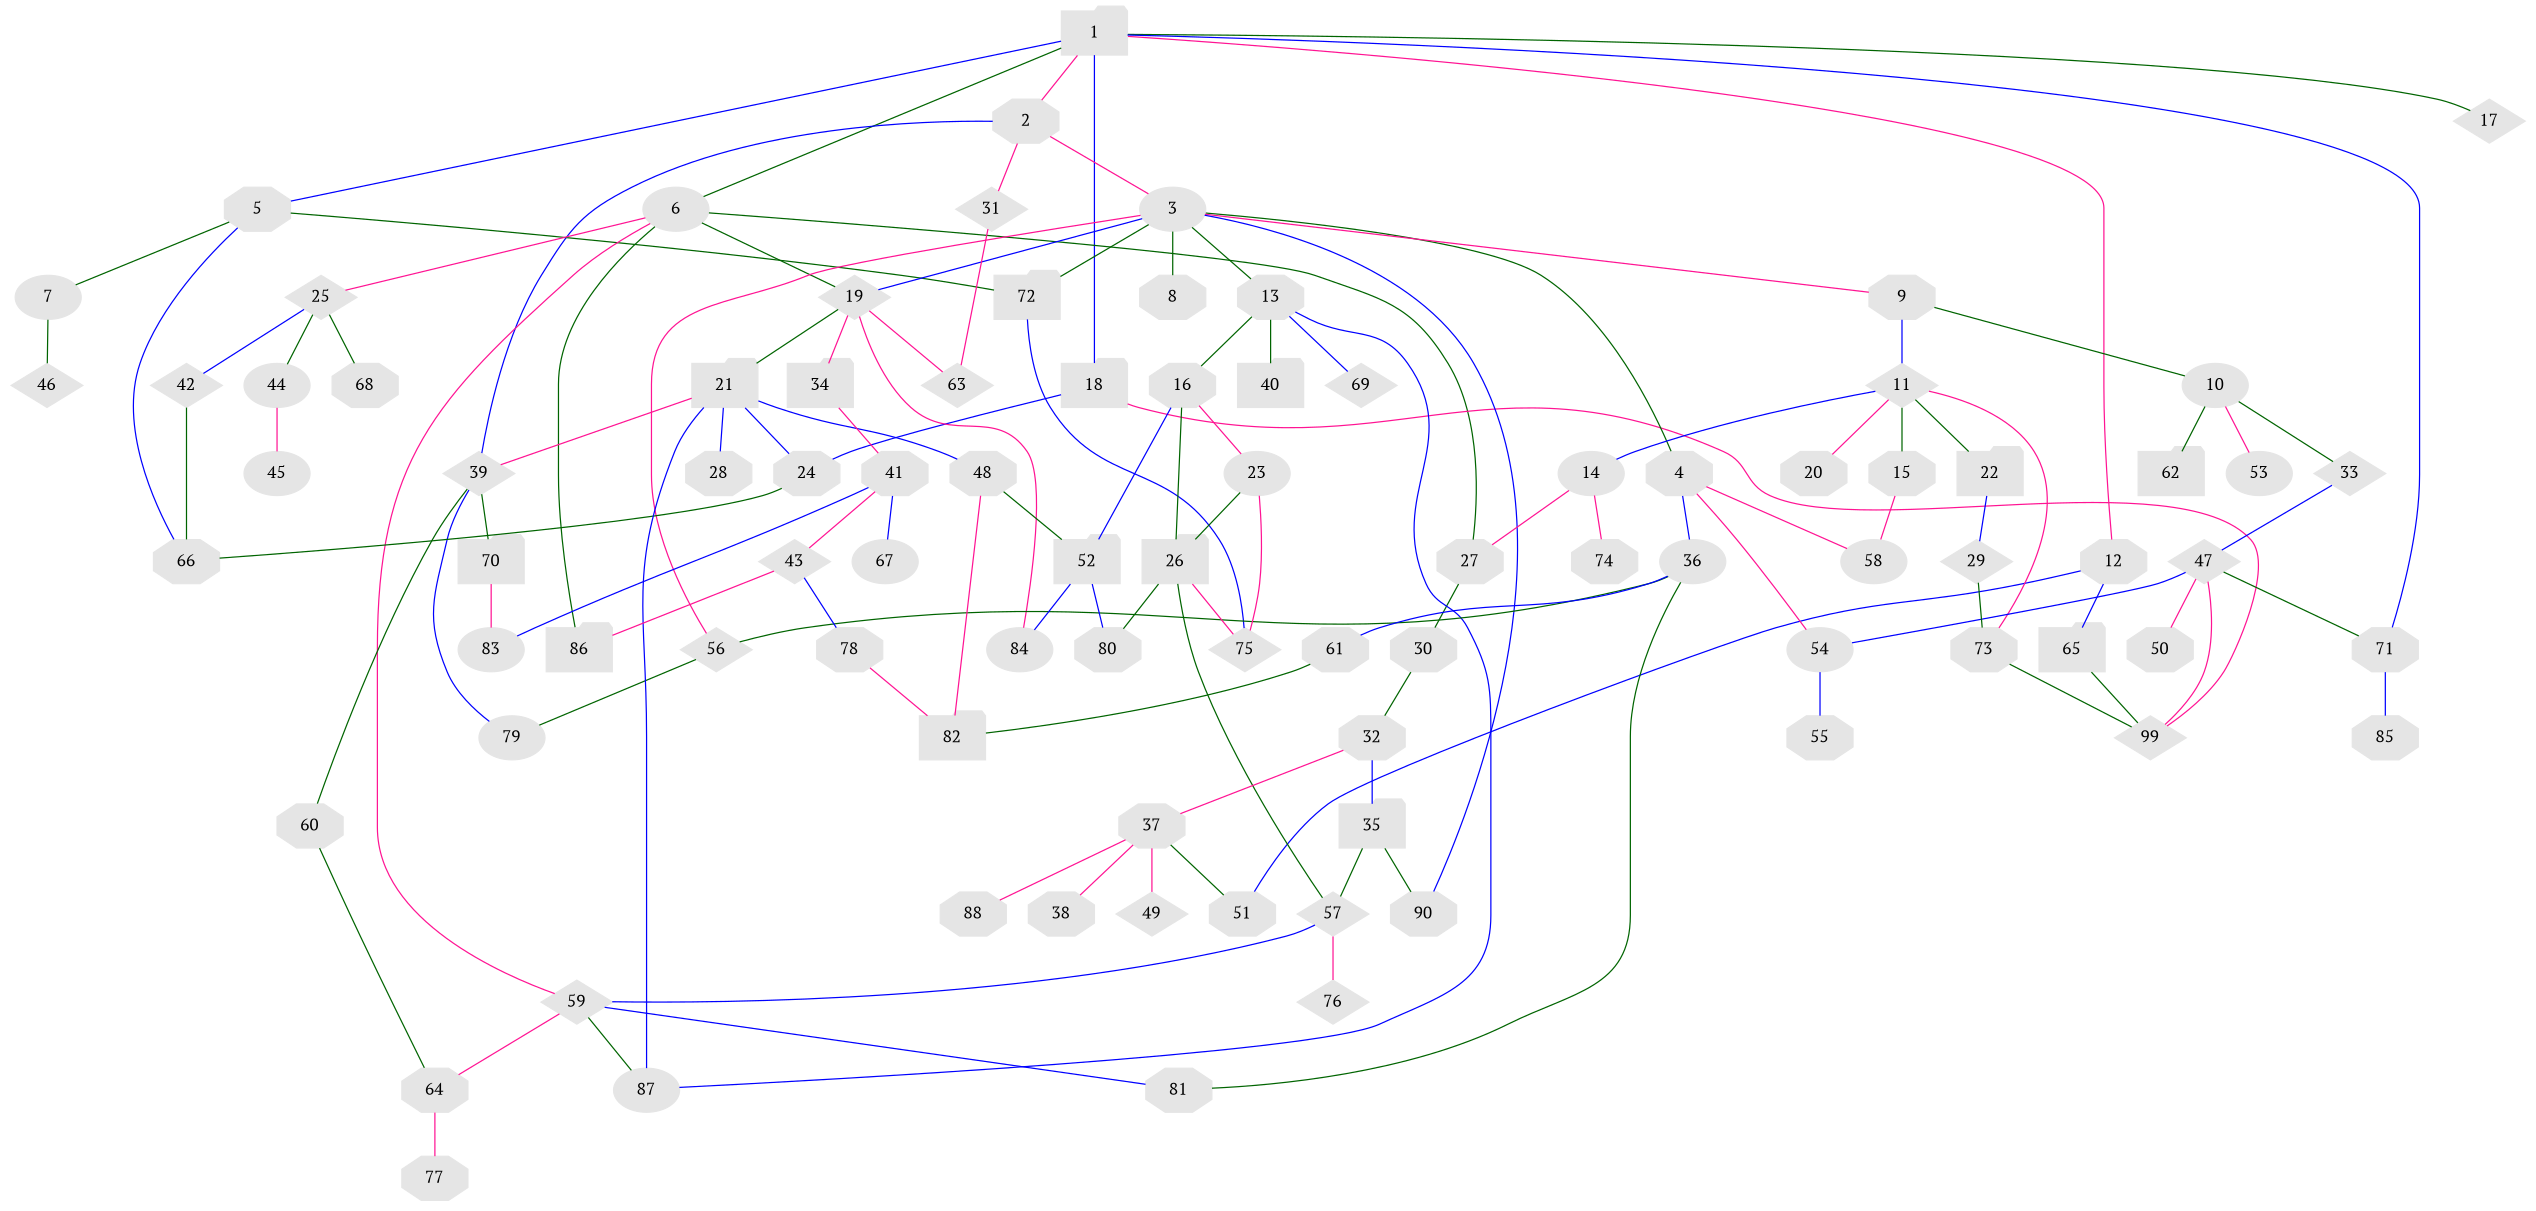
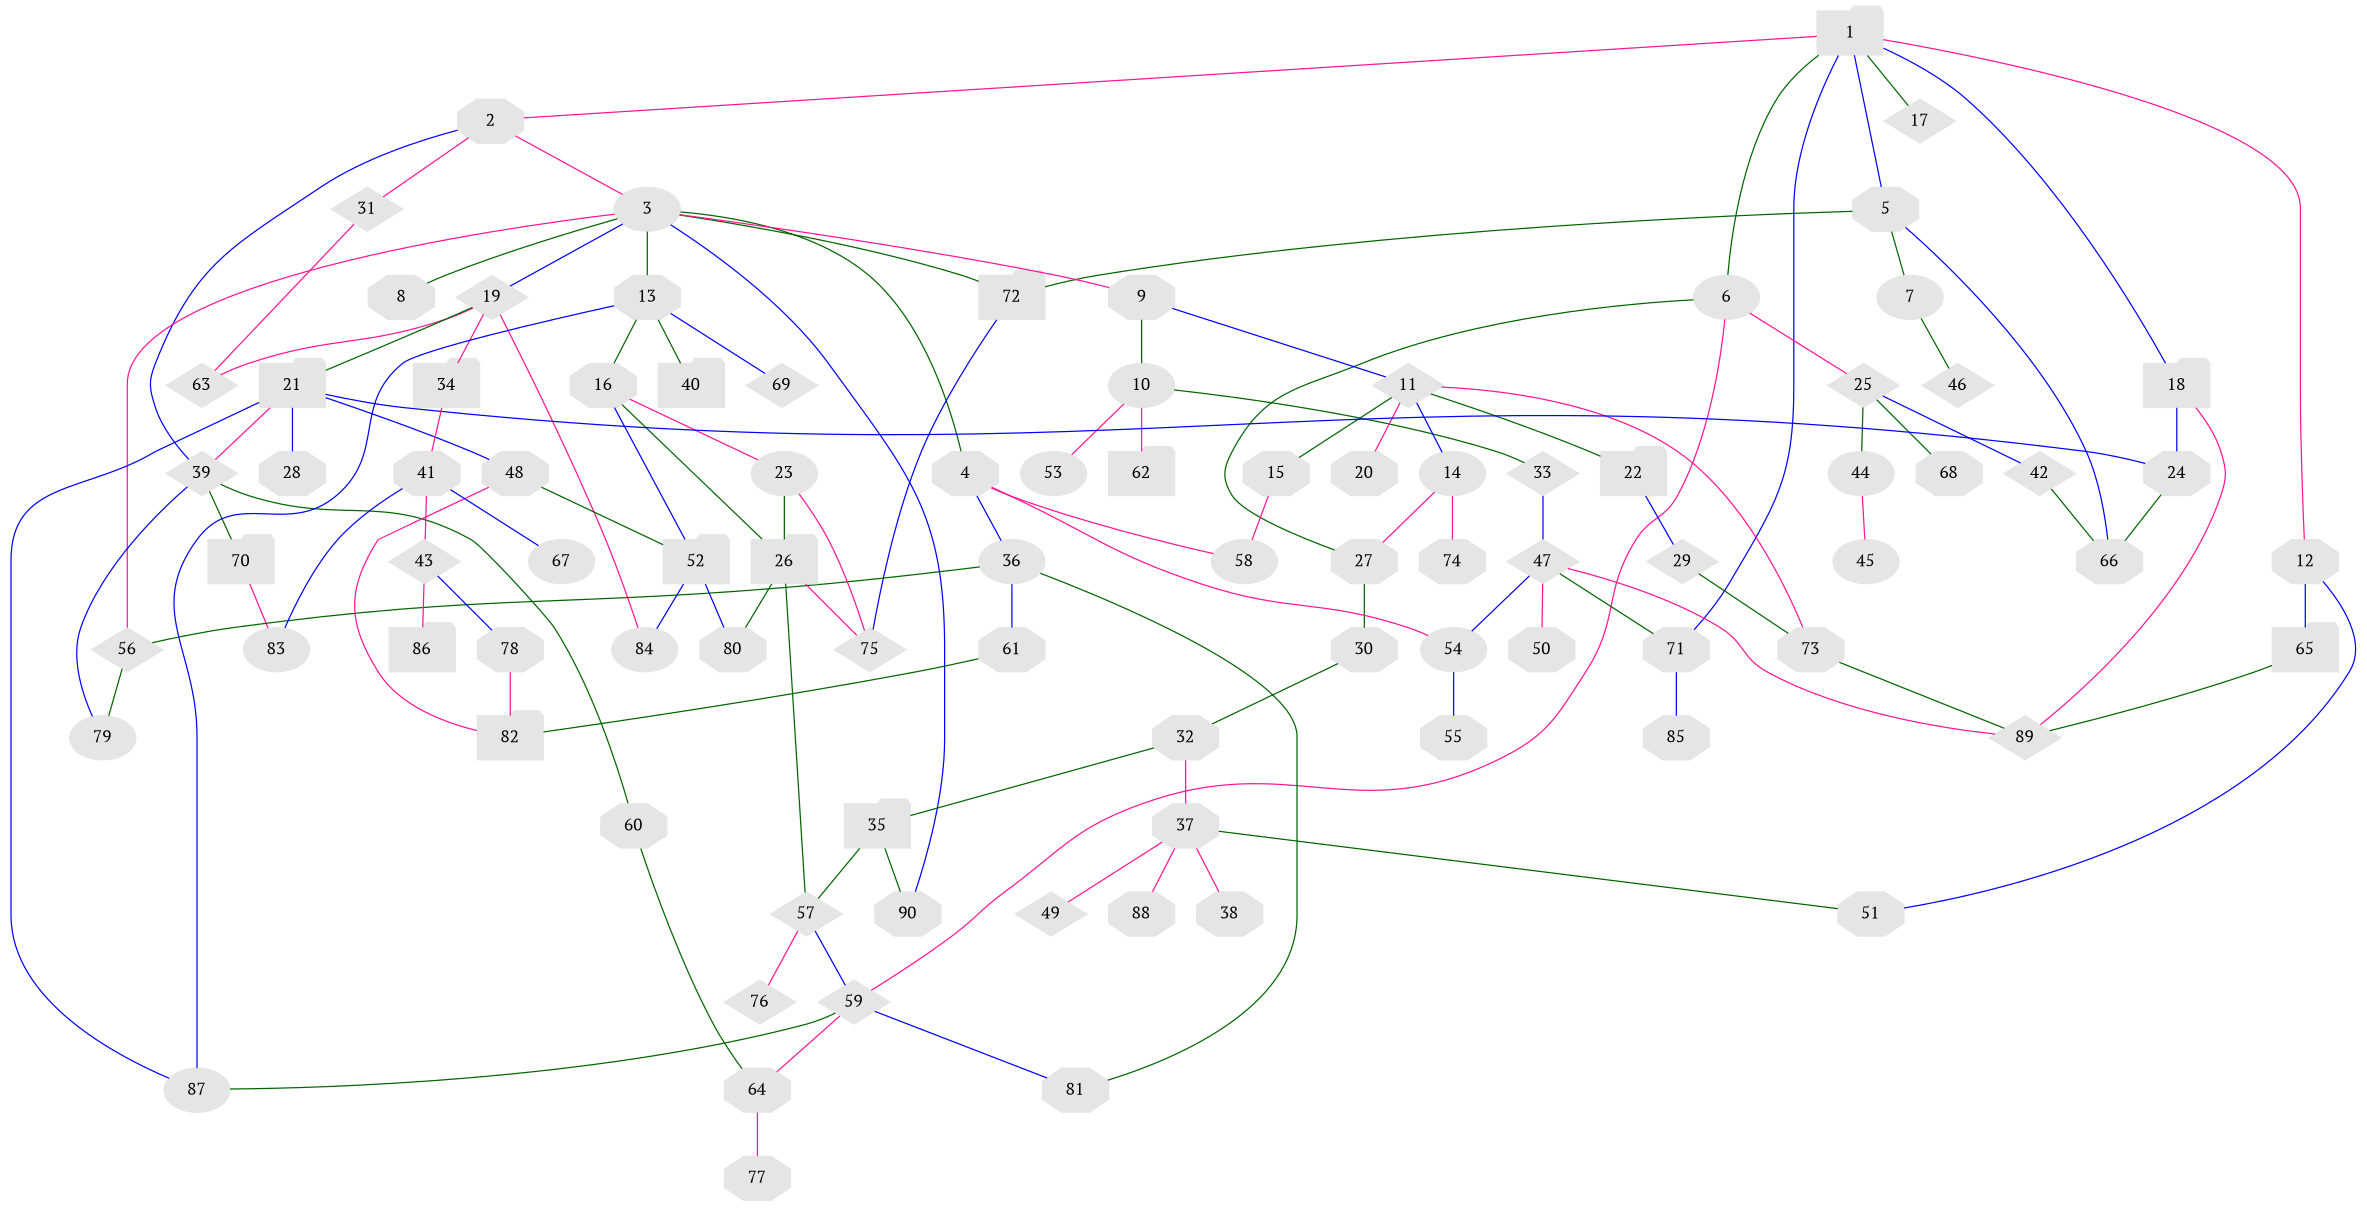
edge "6" -- "19": removed
edge "6" -- "86": removed
edge "10" -- "62": color darkgreen -> deeppink
node "99": label "99" -> "89"
edge "32" -- "35": color blue -> darkgreen
